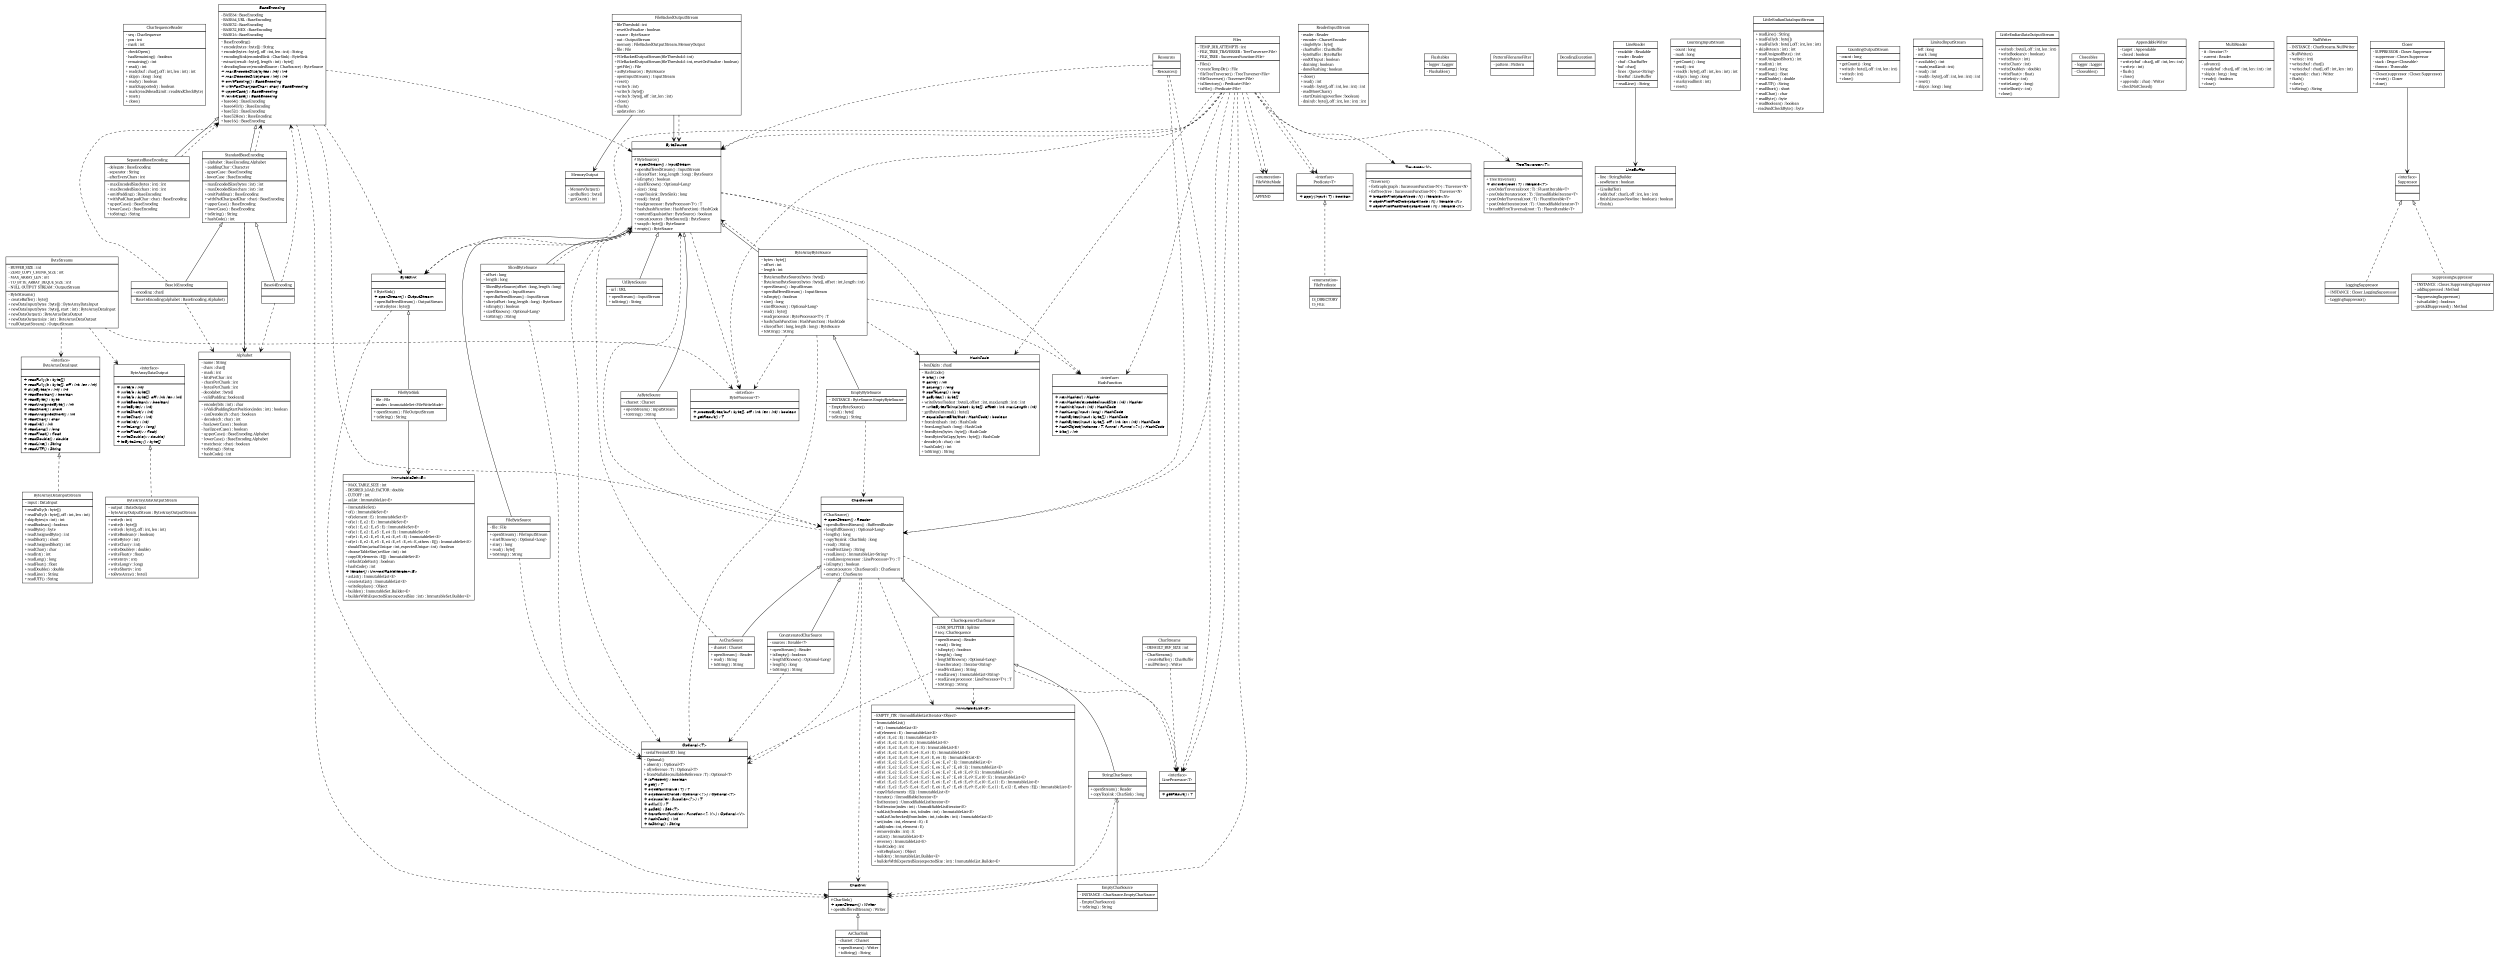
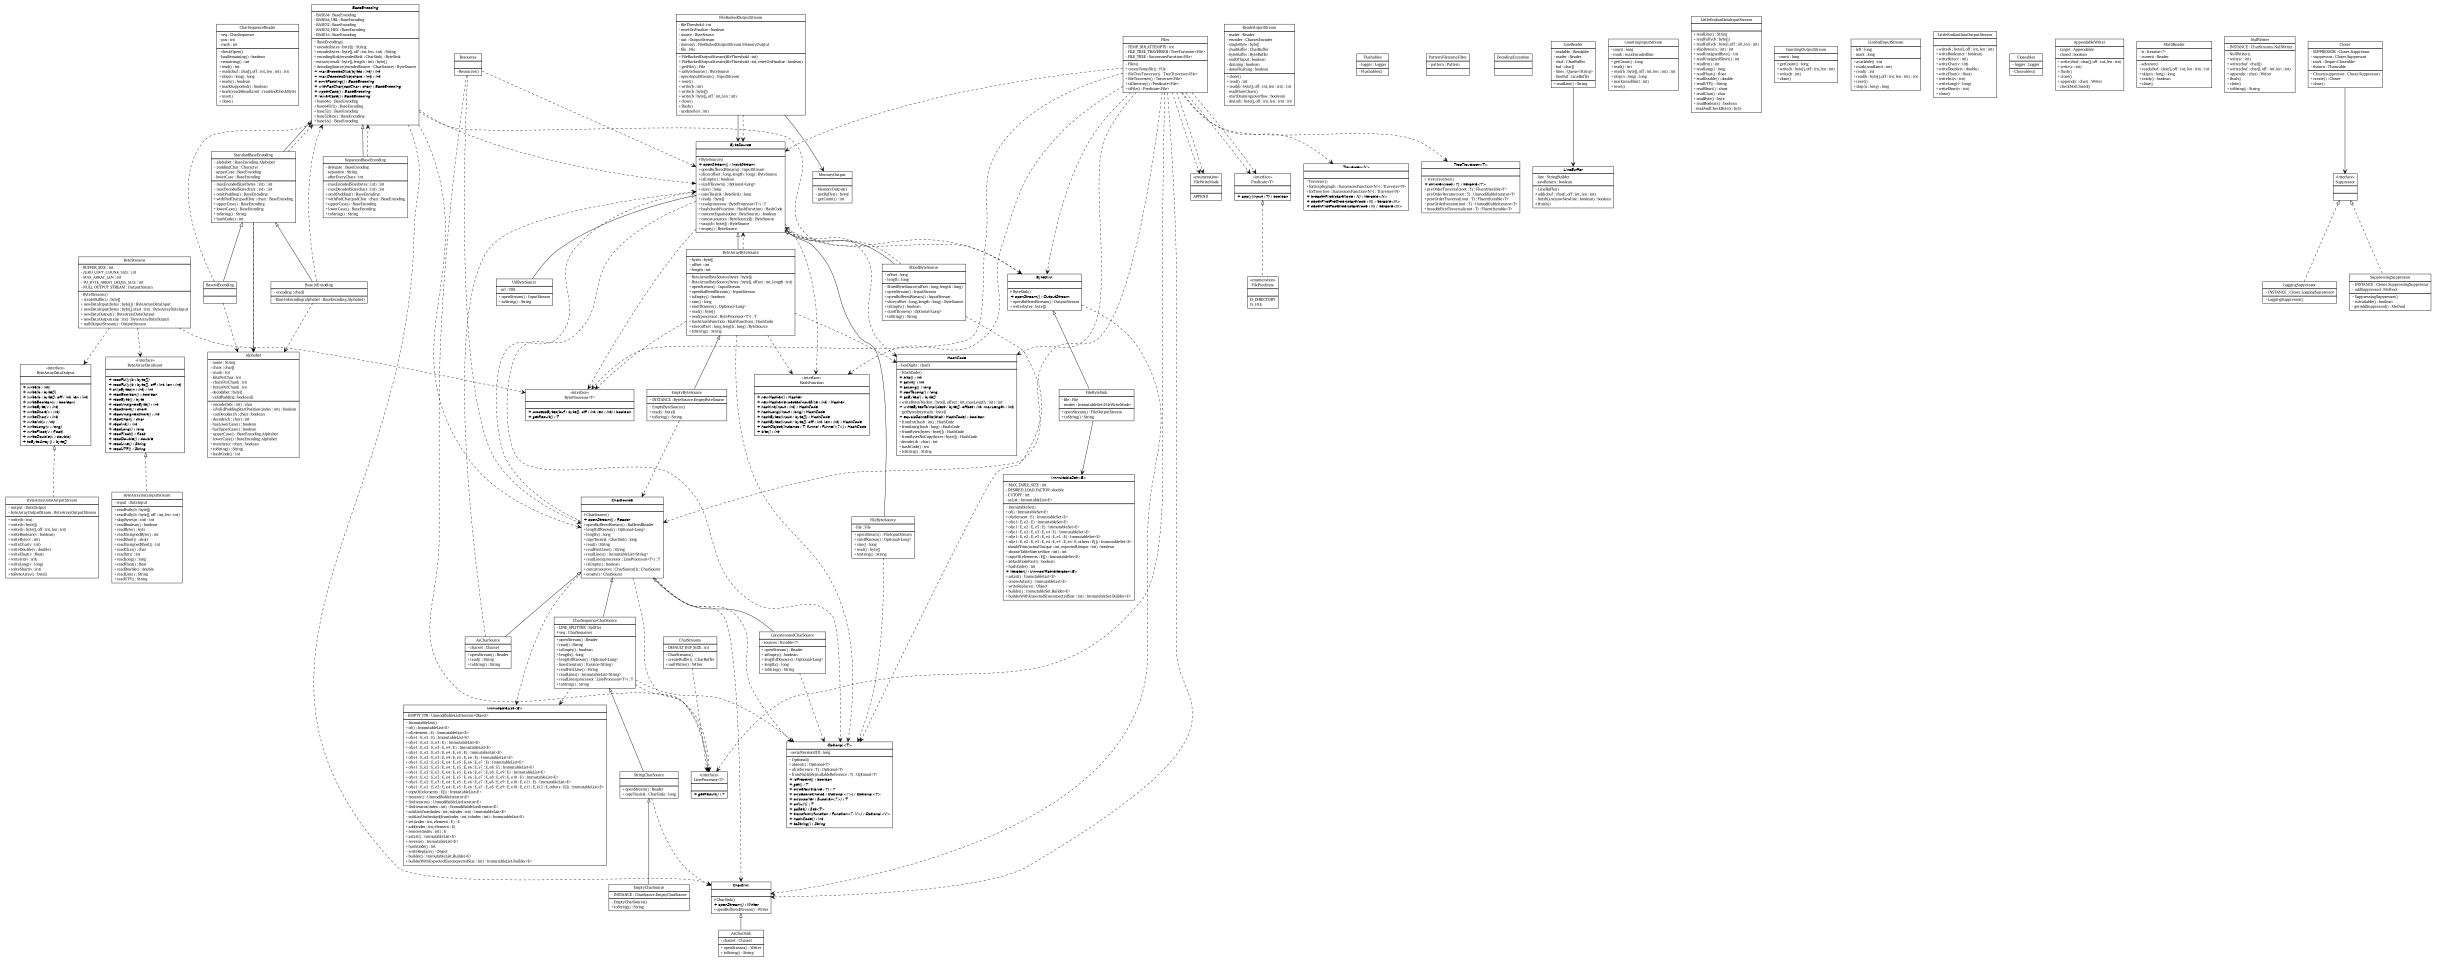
node "CountingInputStream": text "- mark : long" -> "- mark : maxEncodedSize"
edge "Files" -> "Traverser<N>": arrowhead normal -> open
node "AsByteSource": removed
edge "ByteSink" -> "CharSink": arrowhead normal -> open
